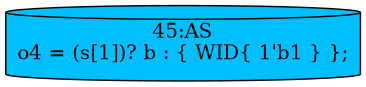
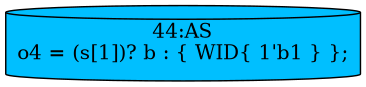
node "45:AS o4 = (s[1])? b : { WID{ 1'b1 } };": label "45:AS o4 = (s[1])? b : { WID{ 1'b1 } };" -> "44:AS o4 = (s[1])? b : { WID{ 1'b1 } };"
